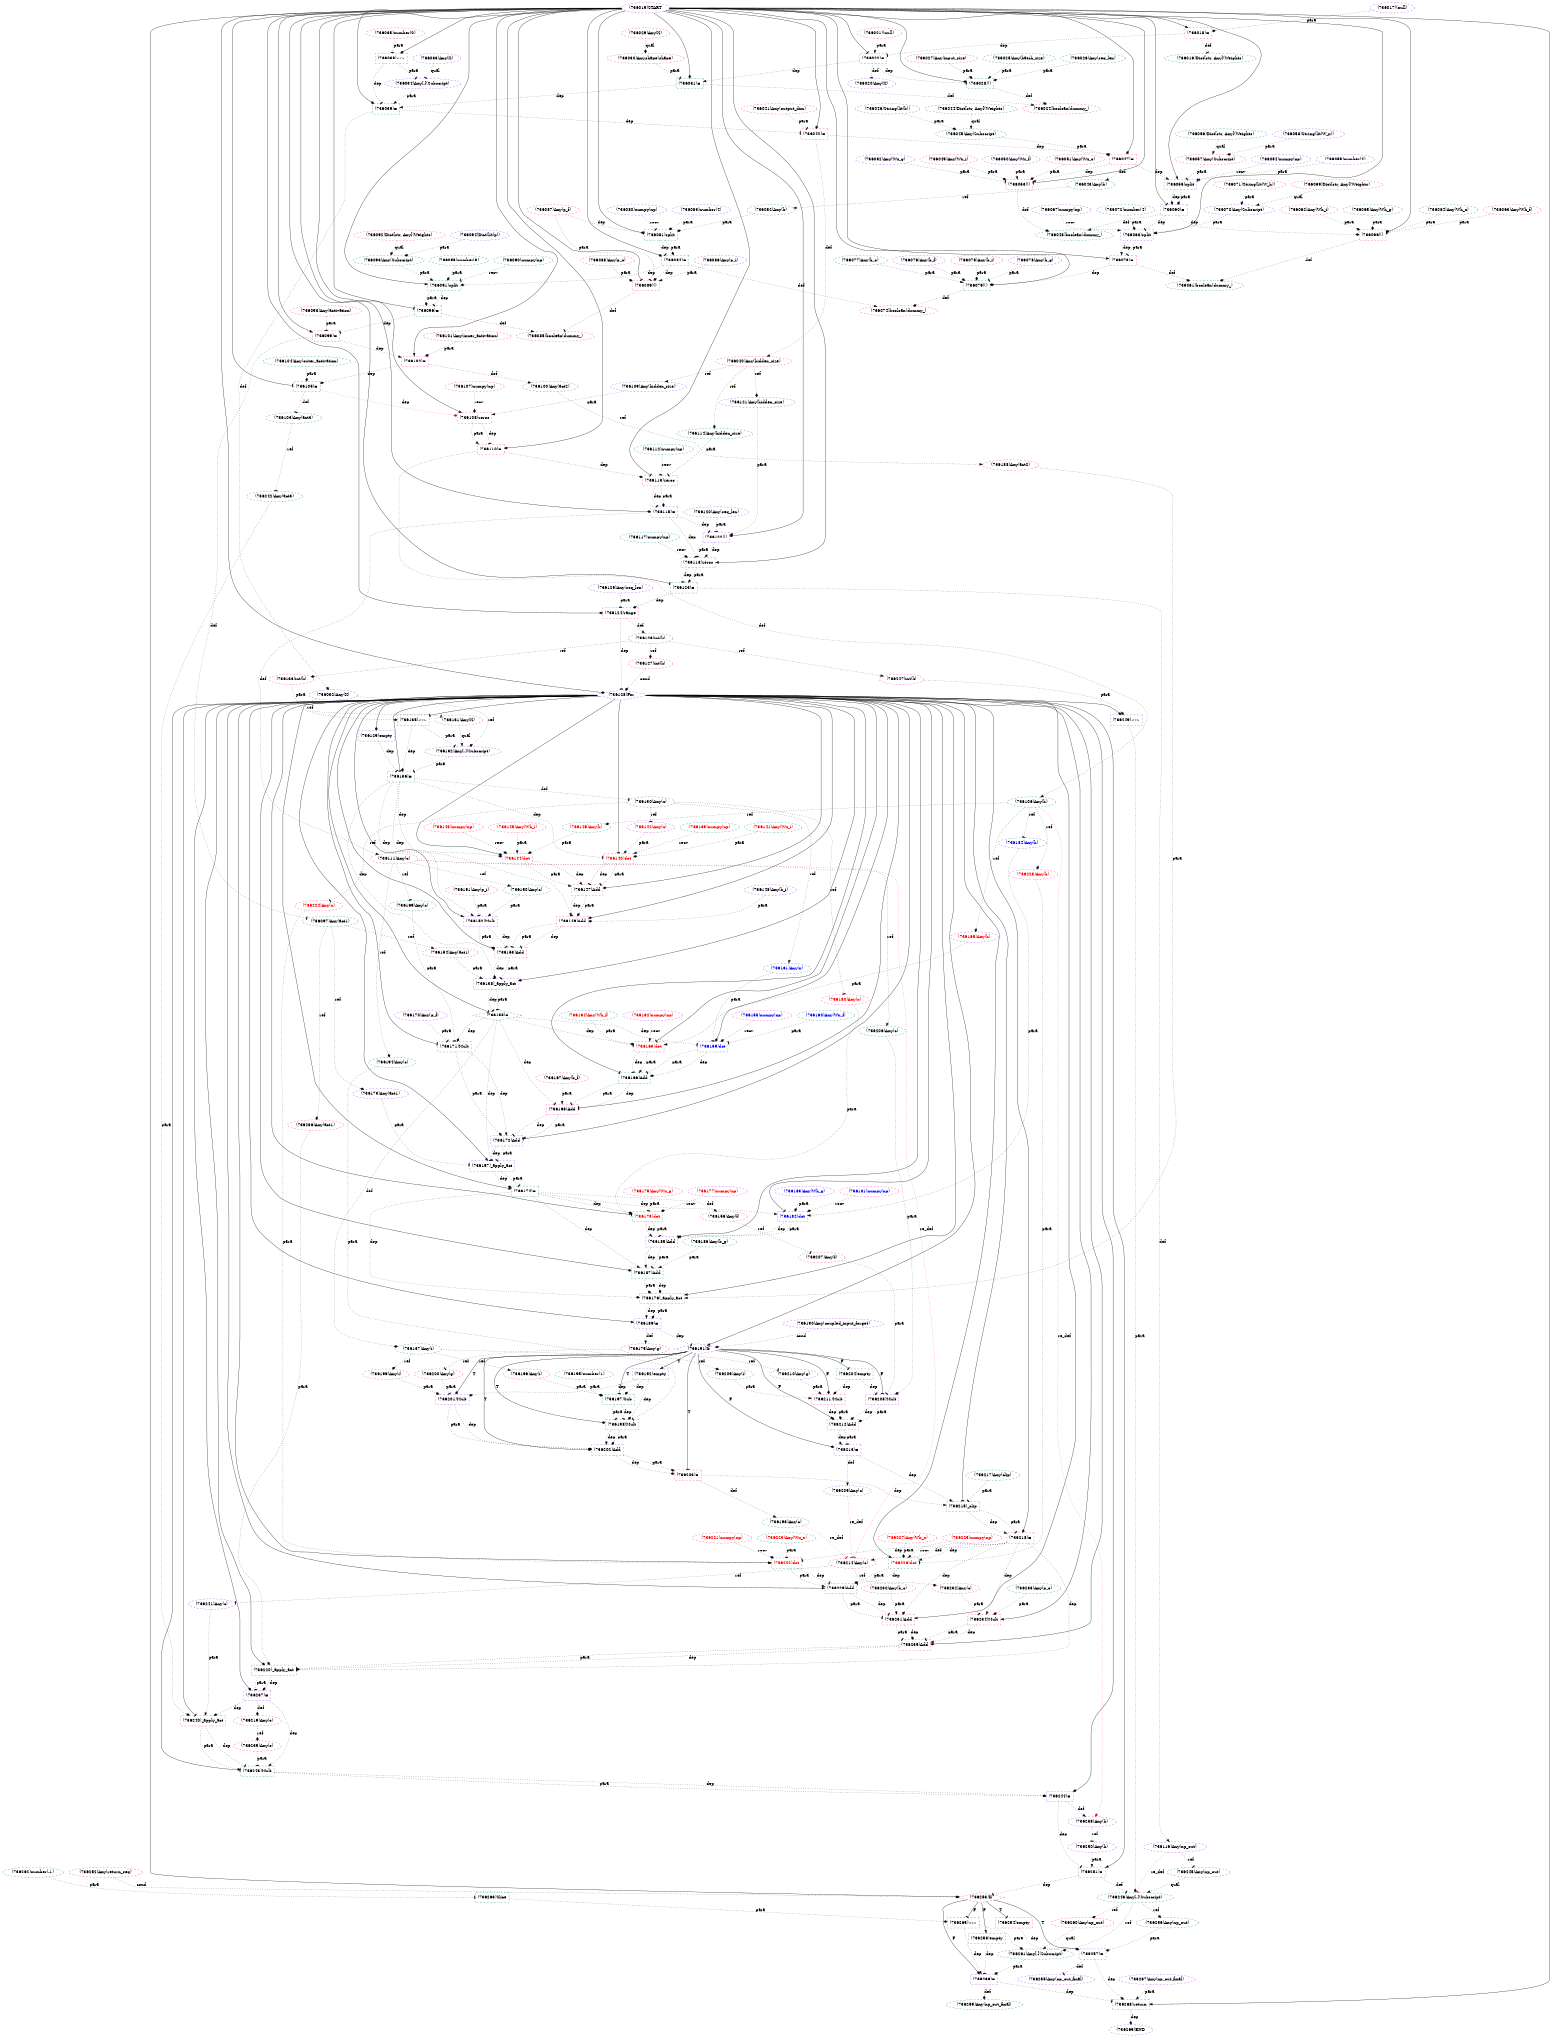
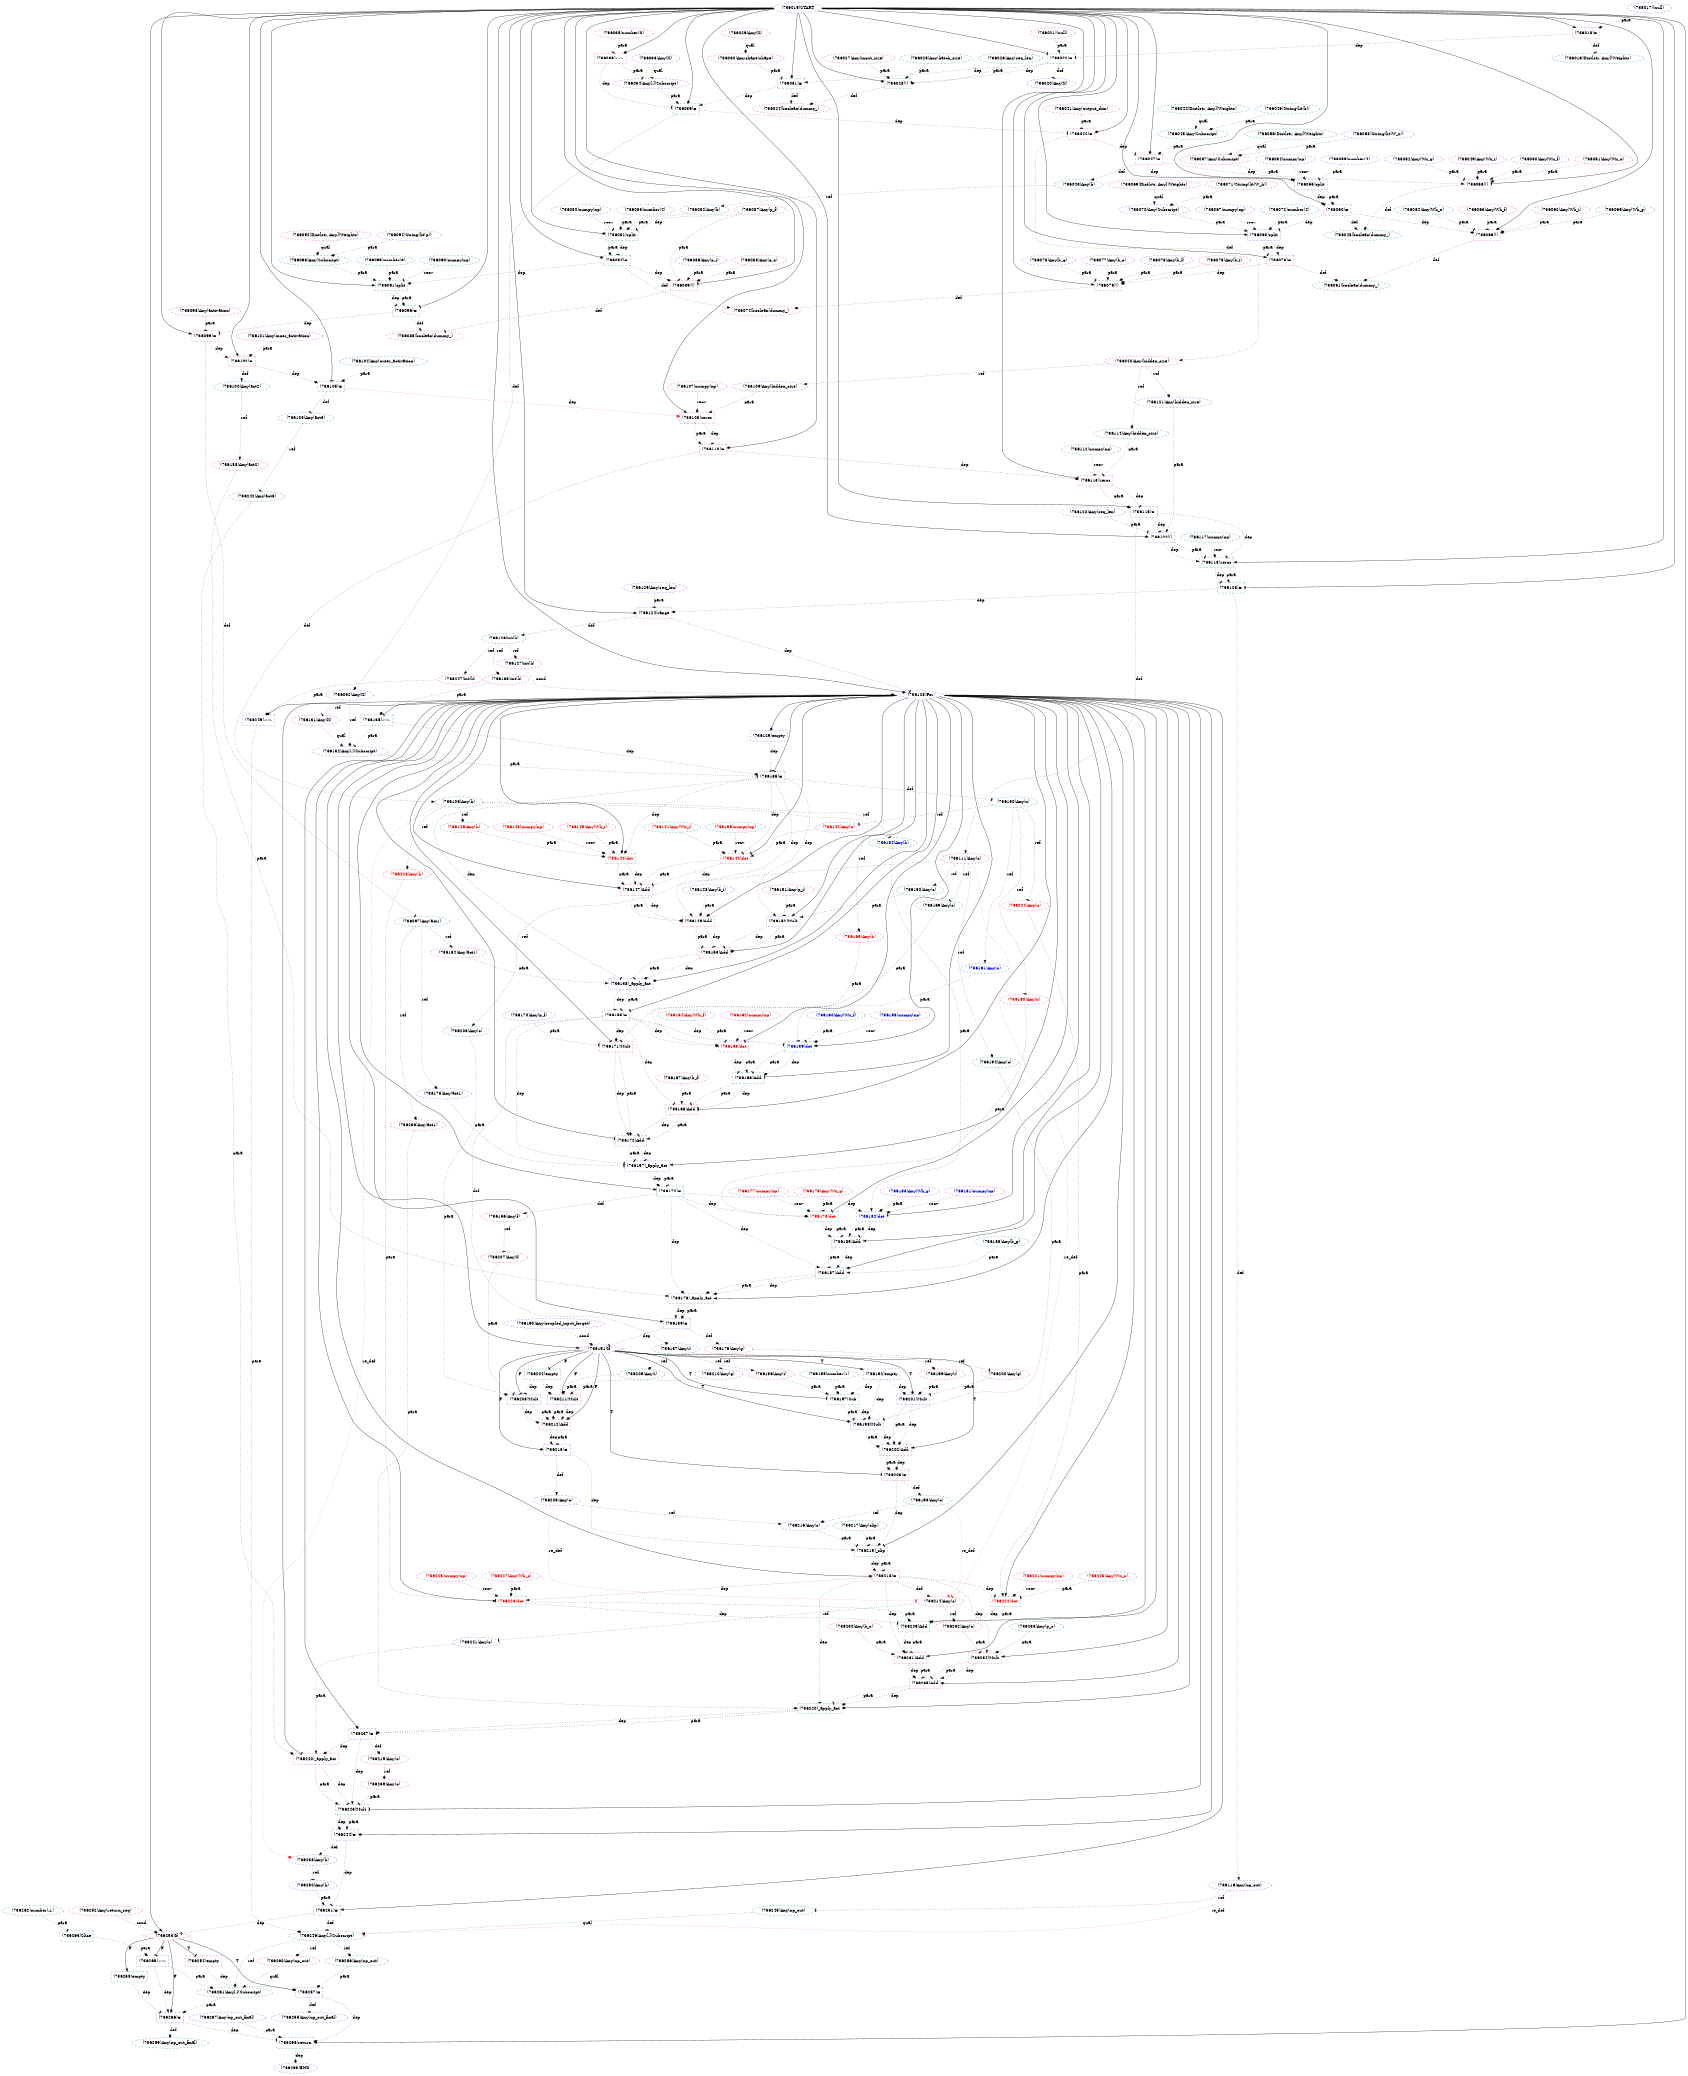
node "(736094)Dict(lit(p))": label "(736094)Dict(lit(p))" -> "(736094)String(lit(p))"
node "(736077)Any(b_o)": color teal -> purple
node "(736155)=": shape diamond -> box
node "(736216)Any(c)": added
